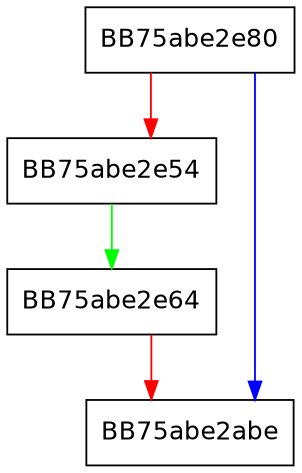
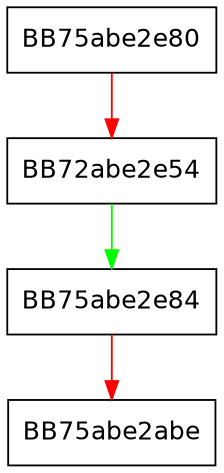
node "BB75abe2e54": label "BB75abe2e54" -> "BB72abe2e54"
edge "BB75abe2e80" -> "BB75abe2abe": removed
node "BB75abe2e64": label "BB75abe2e64" -> "BB75abe2e84"
